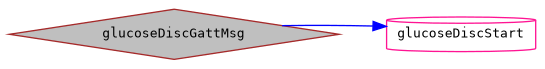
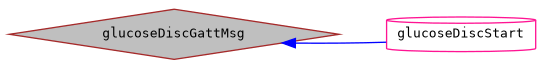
edge "glucoseDiscGattMsg" -> "glucoseDiscStart": reversed
